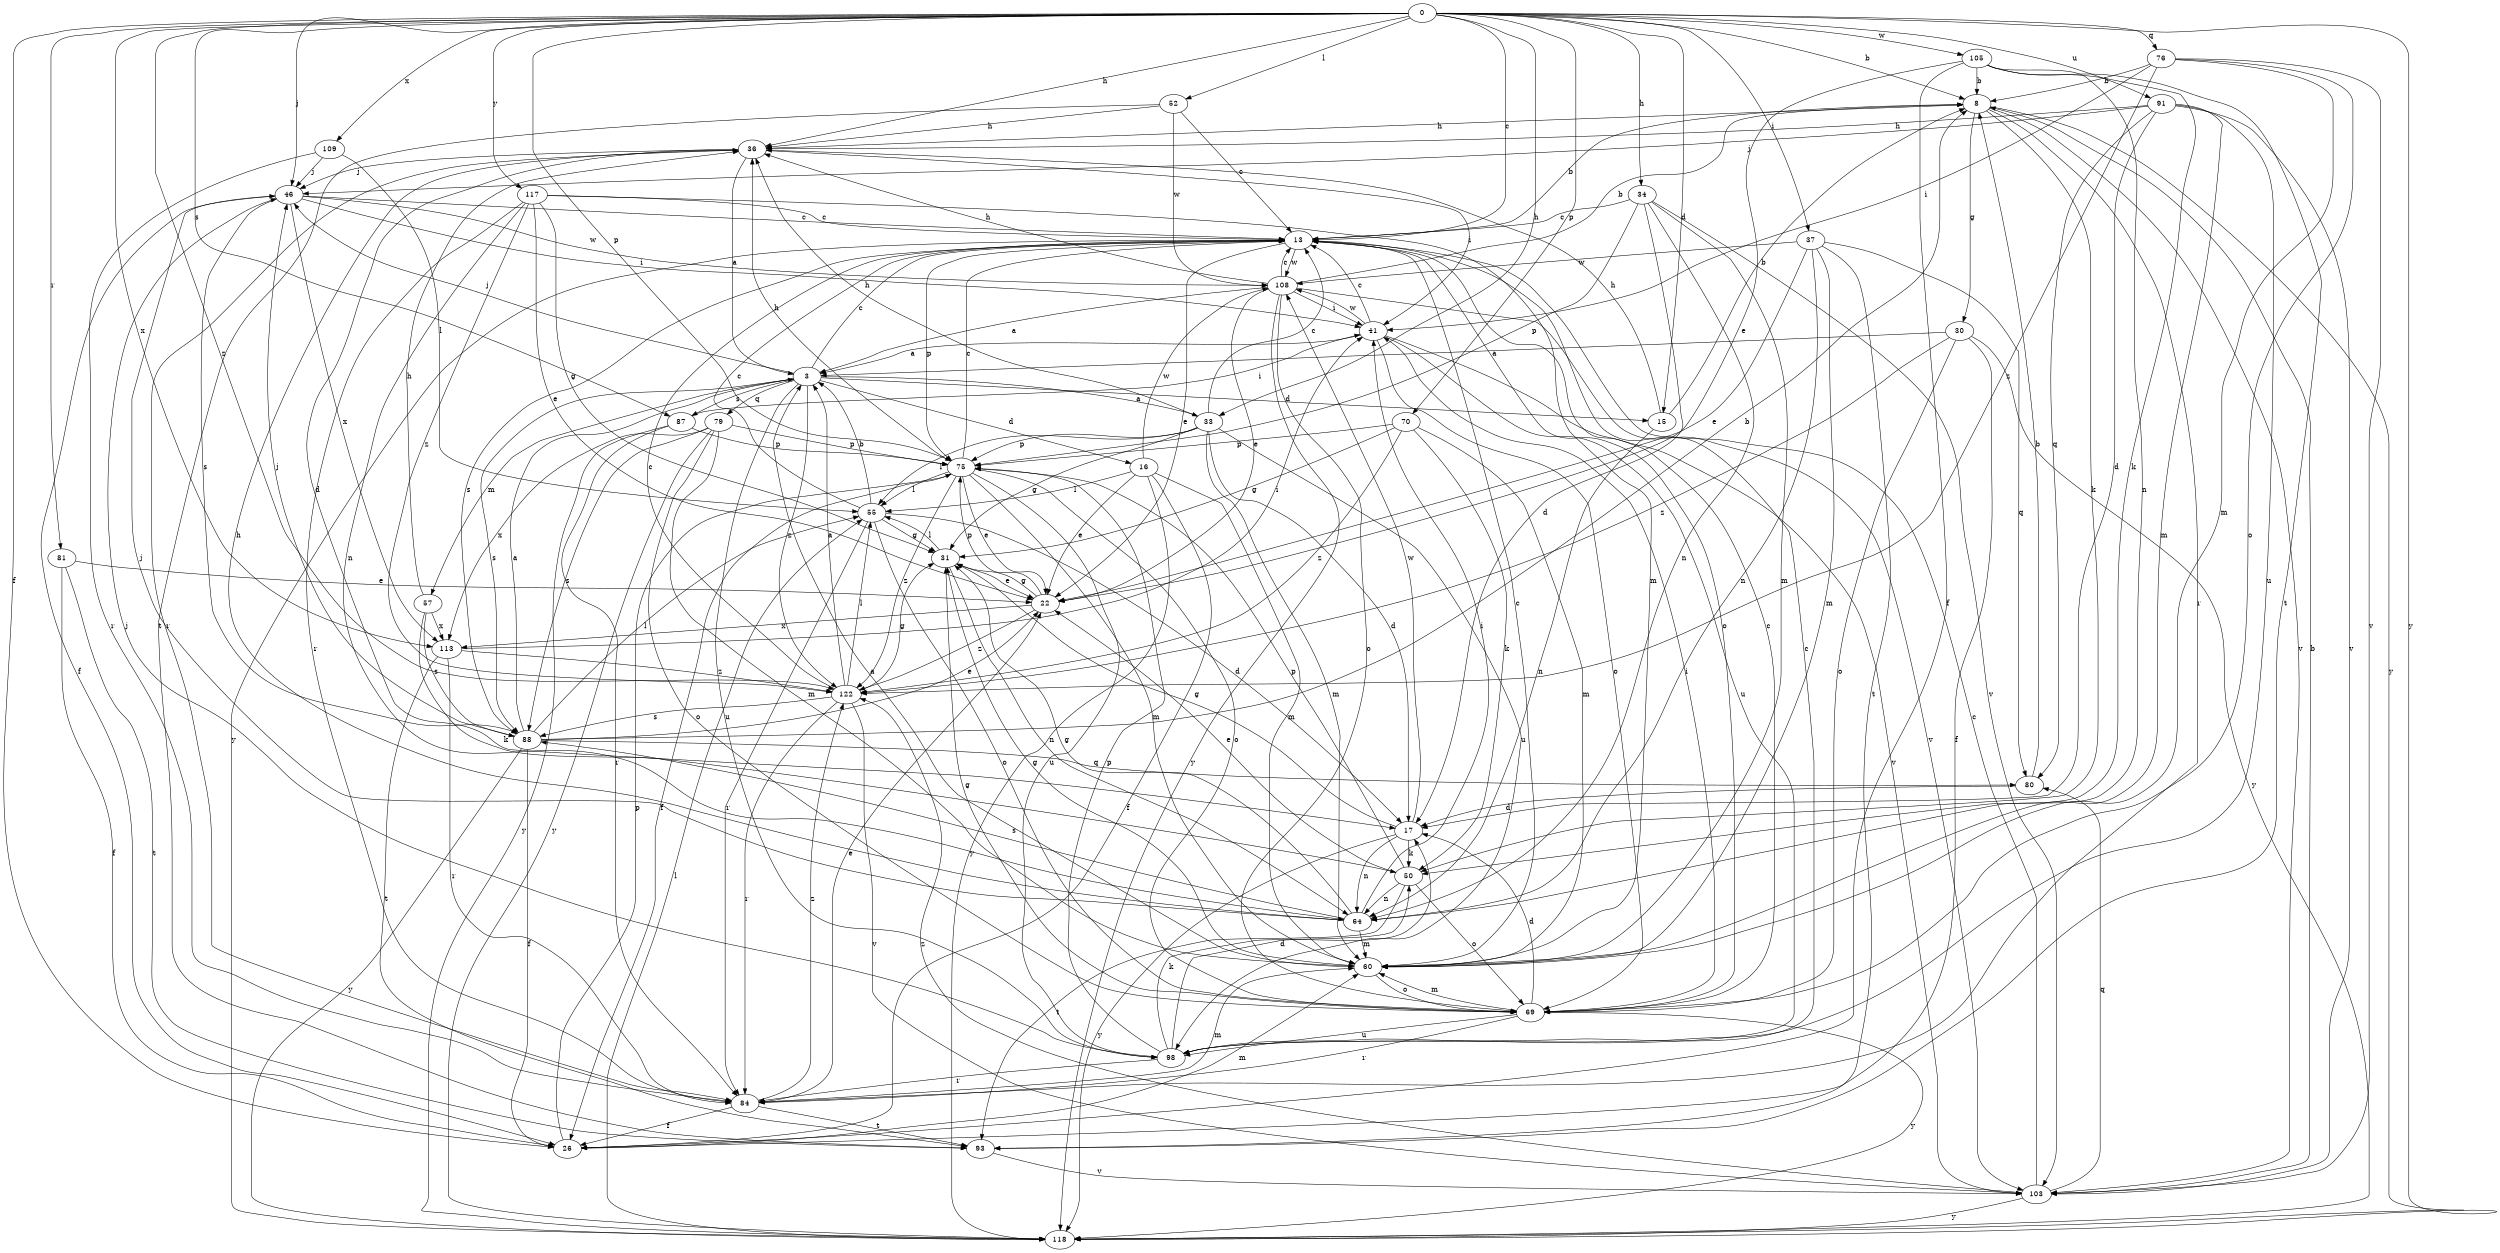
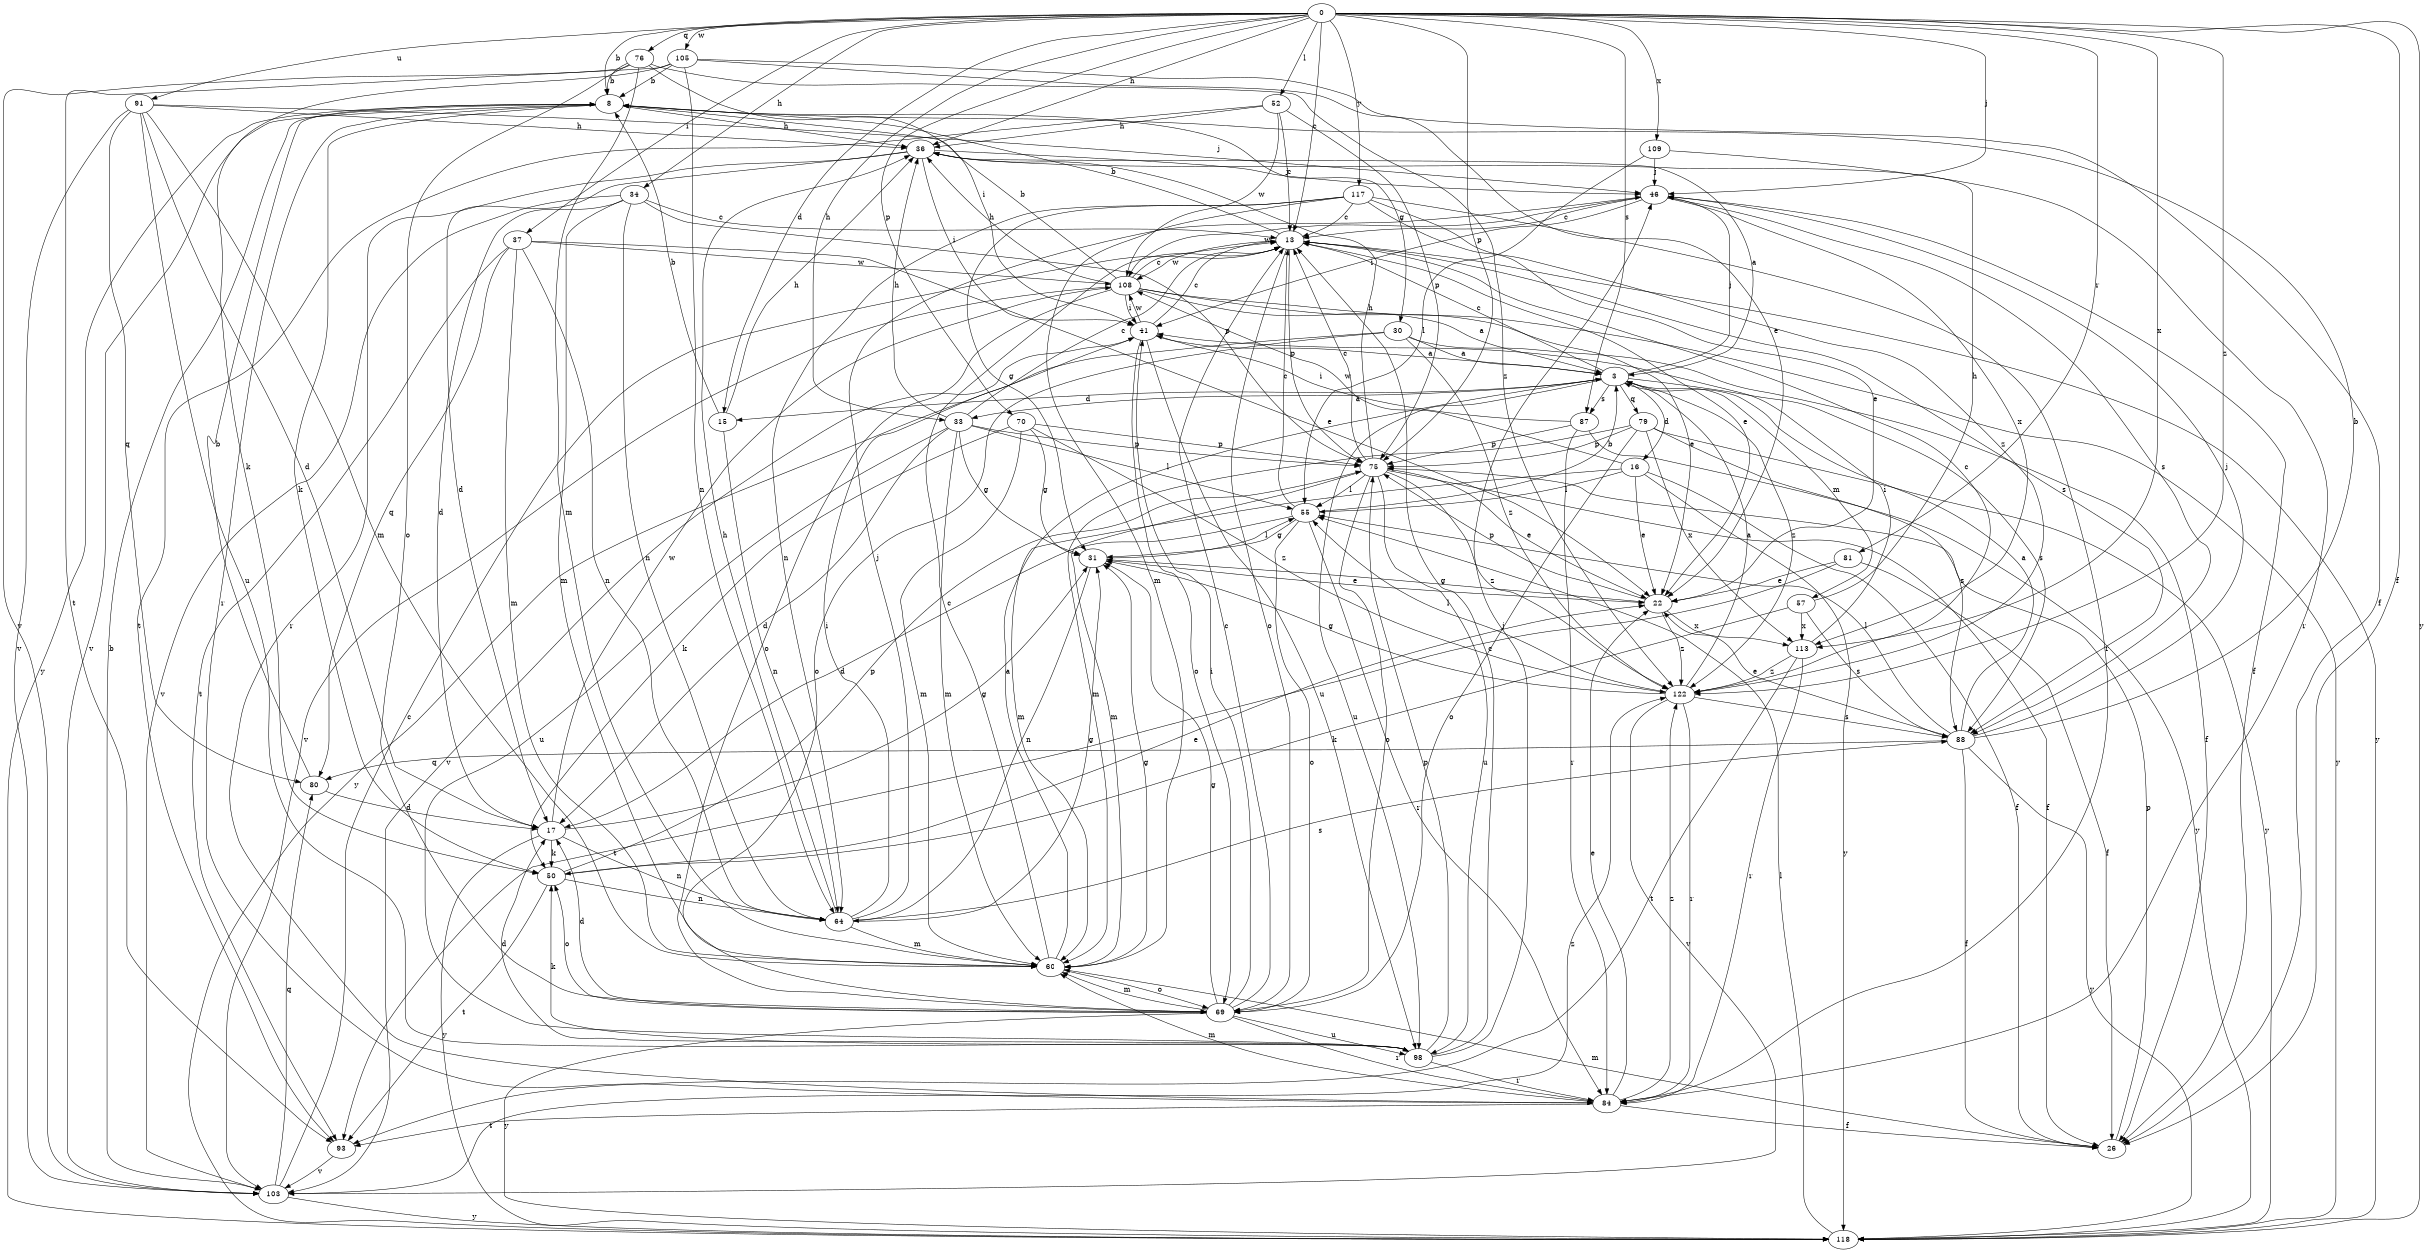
edge "52" -> "75": added, label "p"
edge "50" -> "69": reversed
